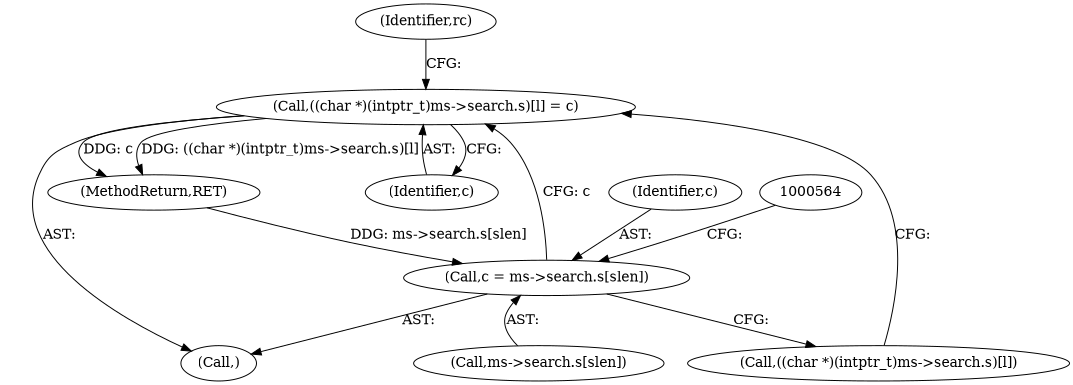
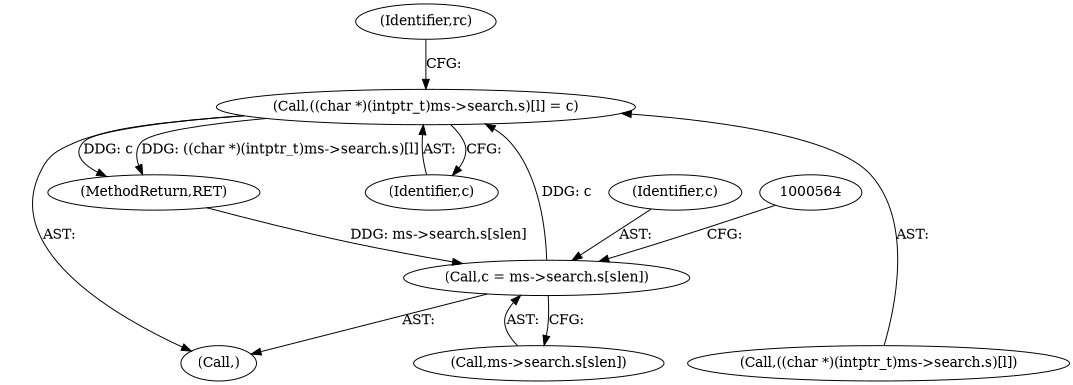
edge "(Call,c = ms->search.s[slen])" -> "(Call,((char *)(intptr_t)ms->search.s)[l] = c)": label "CFG: c" -> "DDG: c"
edge "(Call,((char *)(intptr_t)ms->search.s)[l])" -> "(Call,((char *)(intptr_t)ms->search.s)[l] = c)": label "CFG: " -> "AST: "
edge "(Call,c = ms->search.s[slen])" -> "(Call,((char *)(intptr_t)ms->search.s)[l])": now "(Call,c = ms->search.s[slen])" -> "(Call,ms->search.s[slen])"
